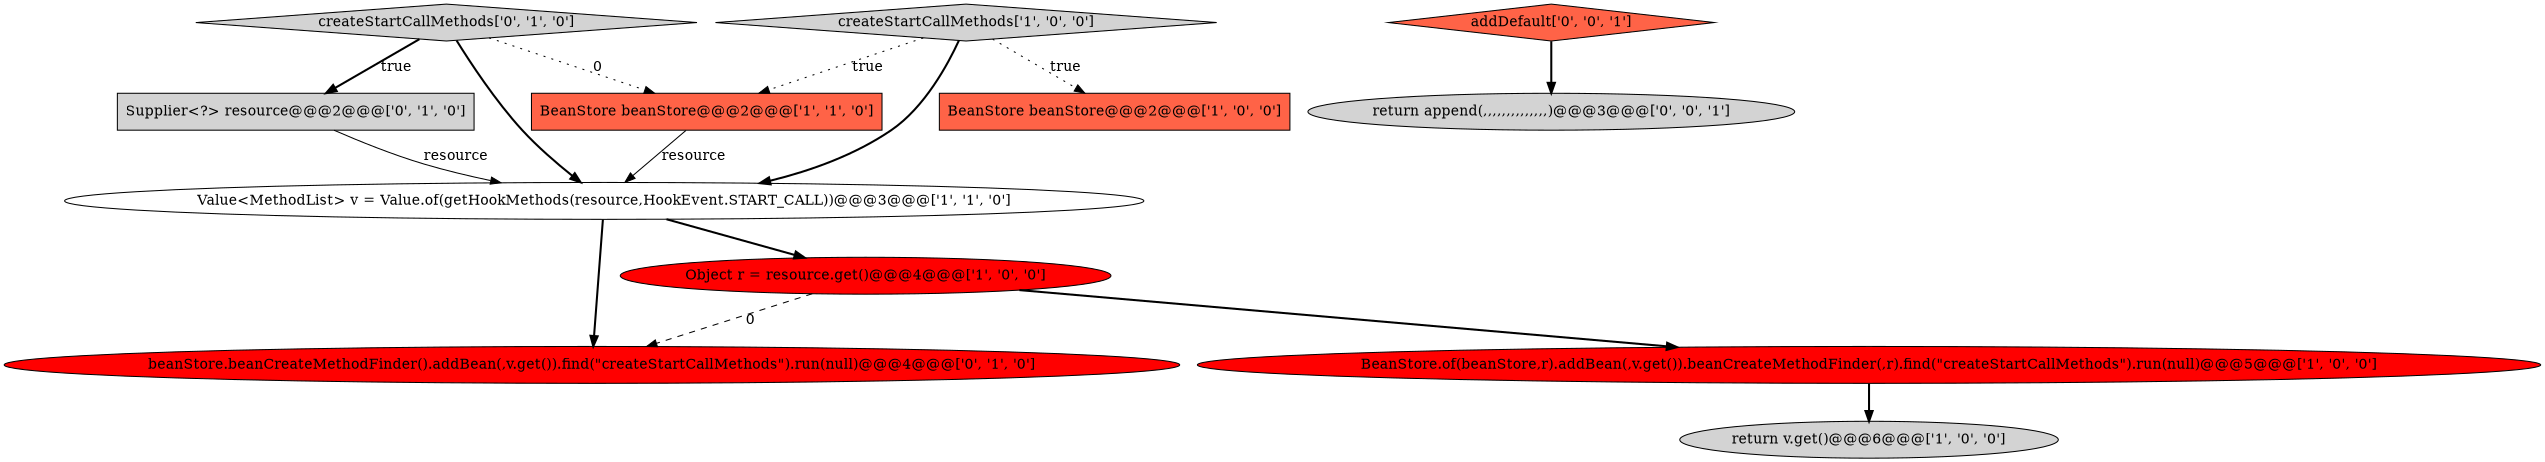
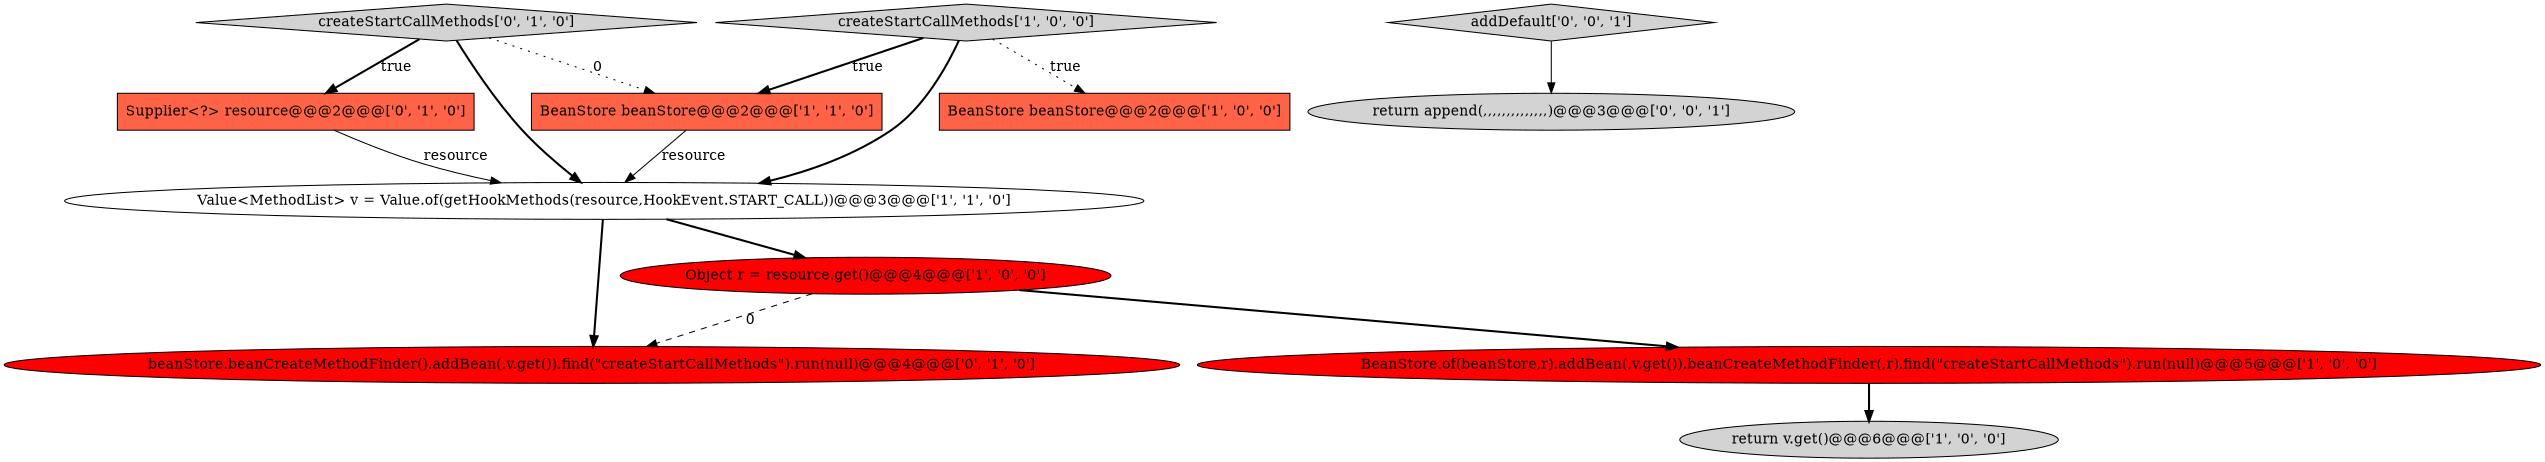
node "addDefault['0', '0', '1']": fillcolor tomato -> lightgray
edge "addDefault['0', '0', '1']" -> "return append(,,,,,,,,,,,,,,)@@@3@@@['0', '0', '1']": style bold -> solid
edge "createStartCallMethods['1', '0', '0']" -> "BeanStore beanStore@@@2@@@['1', '1', '0']": style dotted -> bold
node "Supplier<?> resource@@@2@@@['0', '1', '0']": fillcolor lightgray -> tomato
